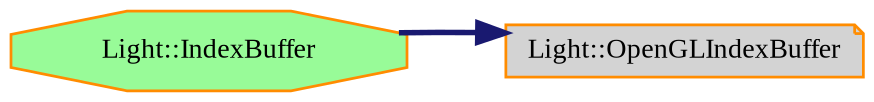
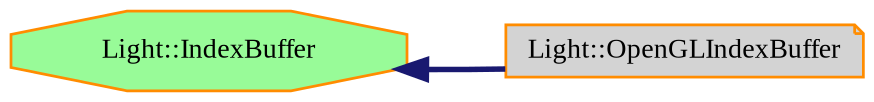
edge "Light::IndexBuffer" -> "Light::OpenGLIndexBuffer": reversed
